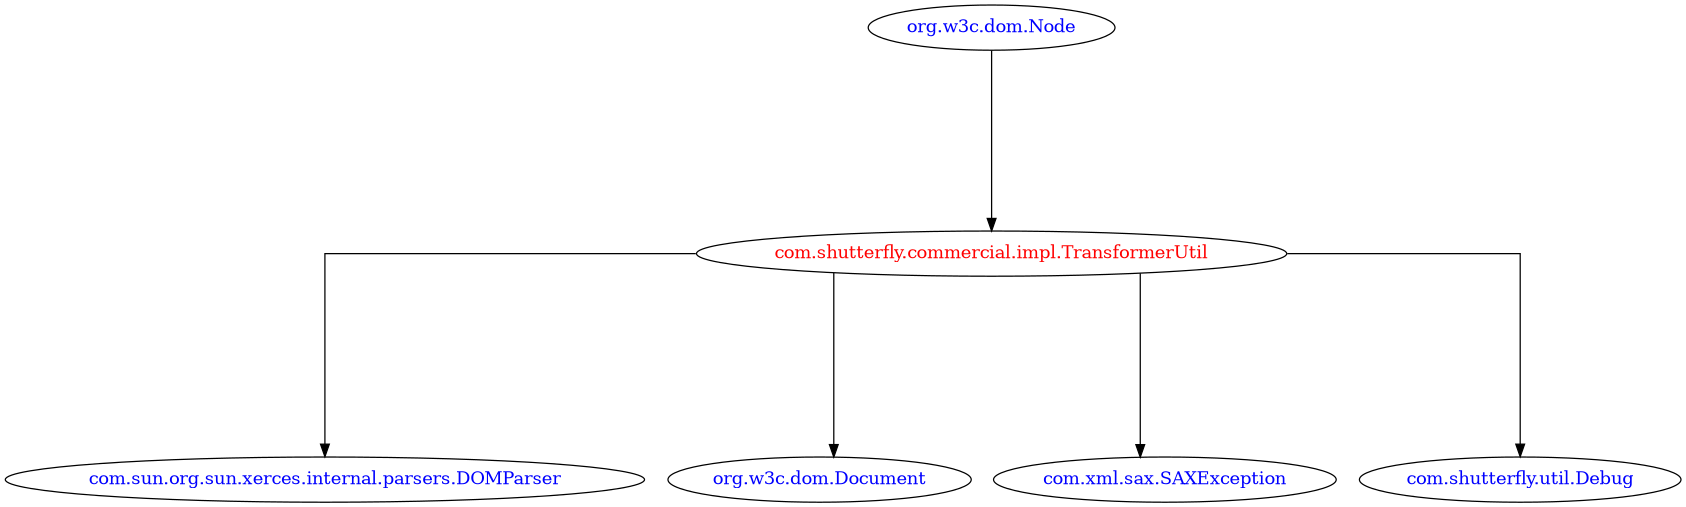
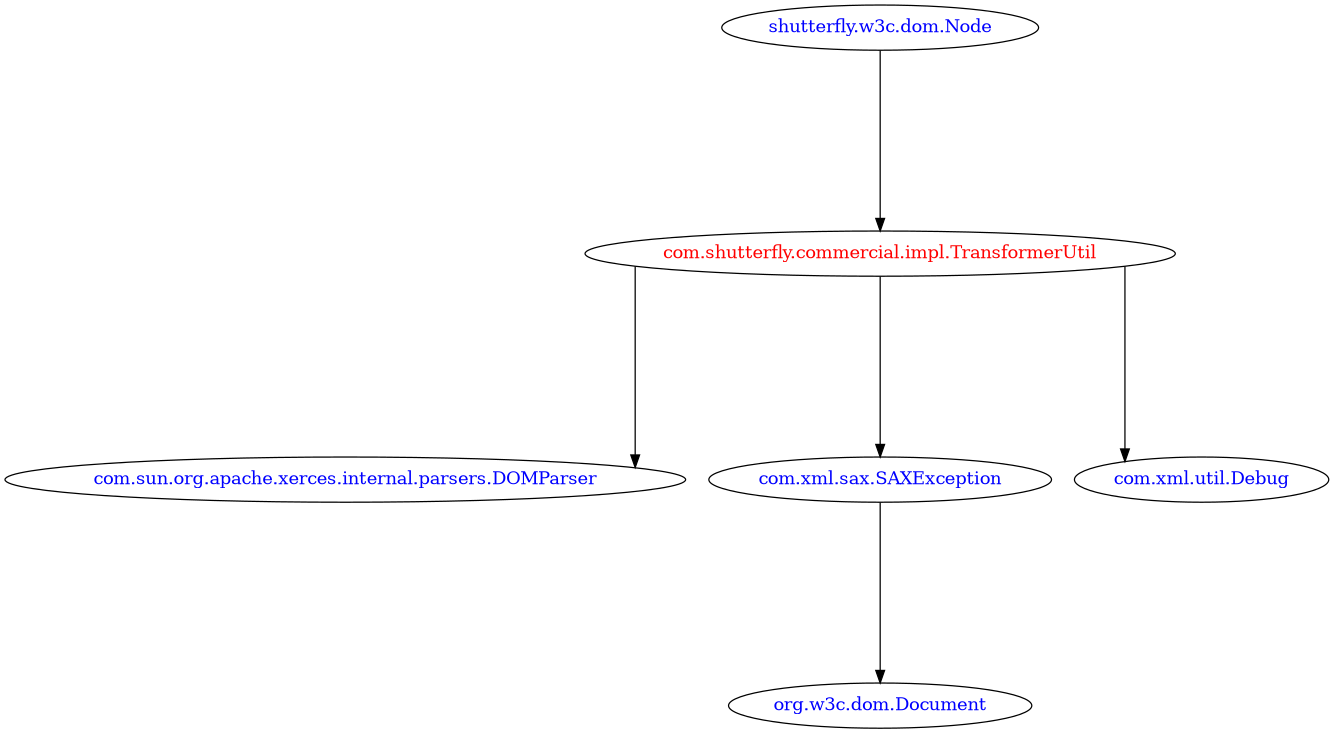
node "org.w3c.dom.Node": label "org.w3c.dom.Node" -> "shutterfly.w3c.dom.Node"
edge "com.shutterfly.commercial.impl.TransformerUtil" -> "org.w3c.dom.Document": now "com.xml.sax.SAXException" -> "org.w3c.dom.Document"
node "com.sun.org.sun.xerces.internal.parsers.DOMParser": label "com.sun.org.sun.xerces.internal.parsers.DOMParser" -> "com.sun.org.apache.xerces.internal.parsers.DOMParser"
node "com.shutterfly.util.Debug": label "com.shutterfly.util.Debug" -> "com.xml.util.Debug"
